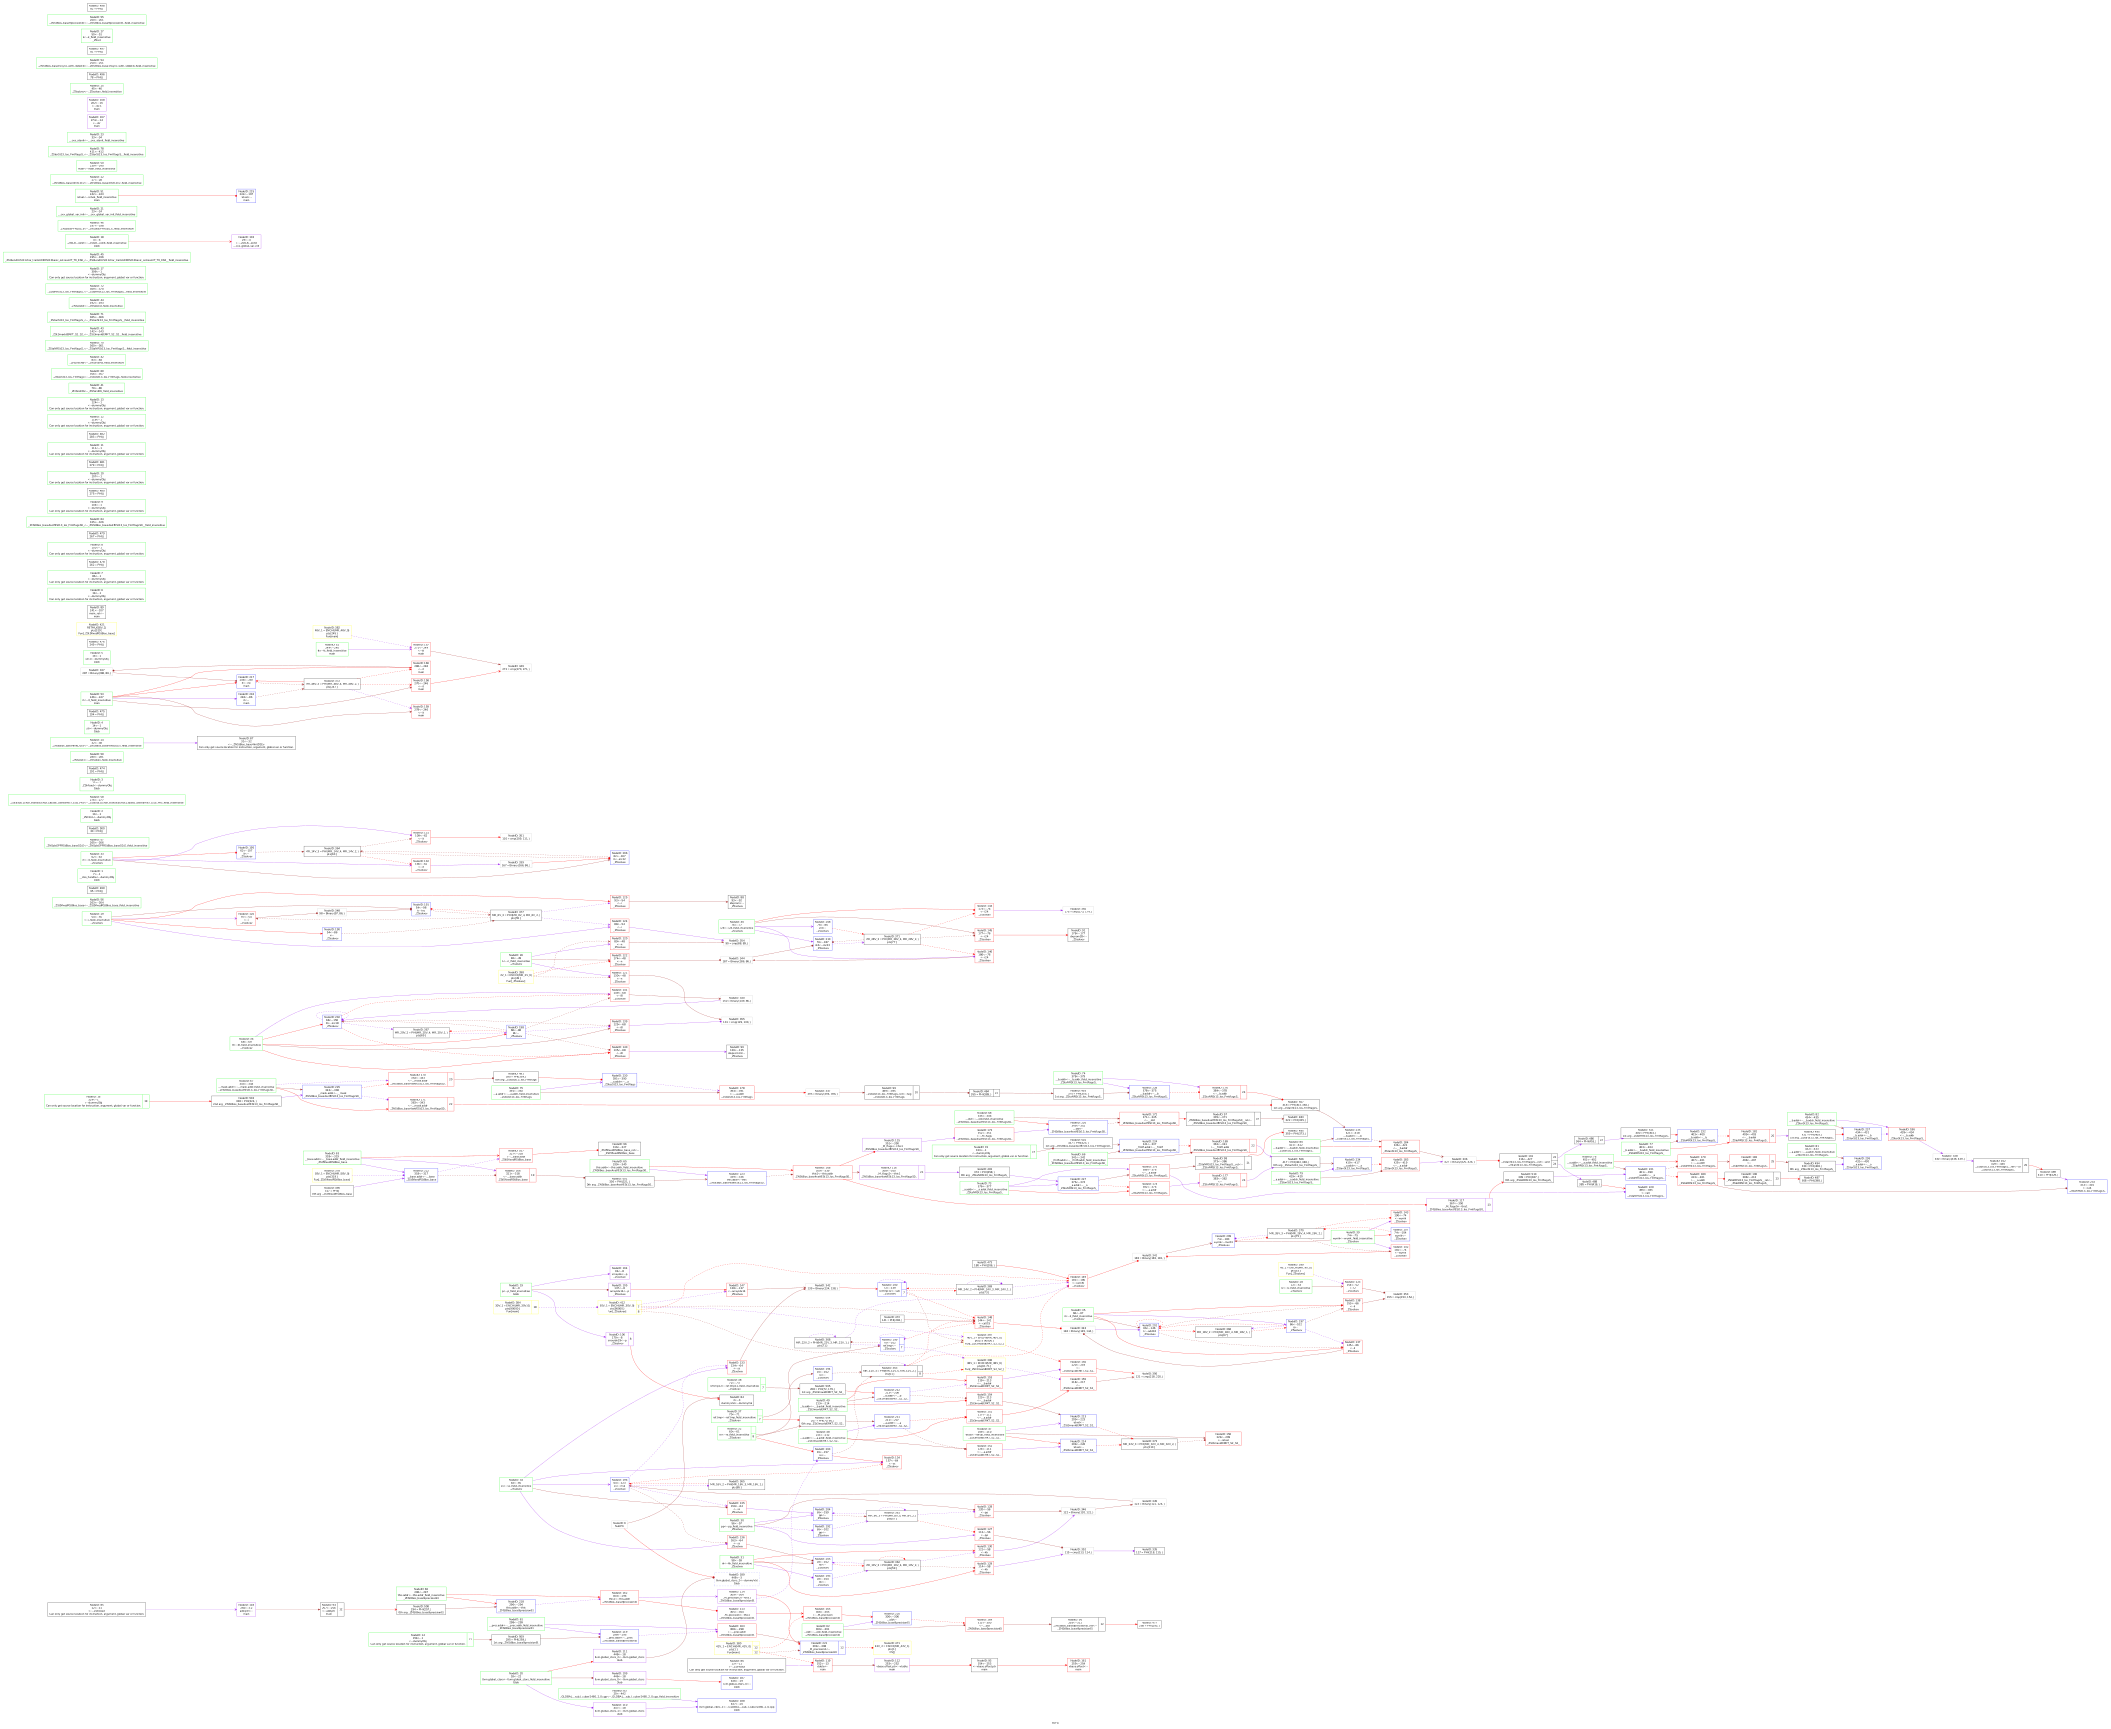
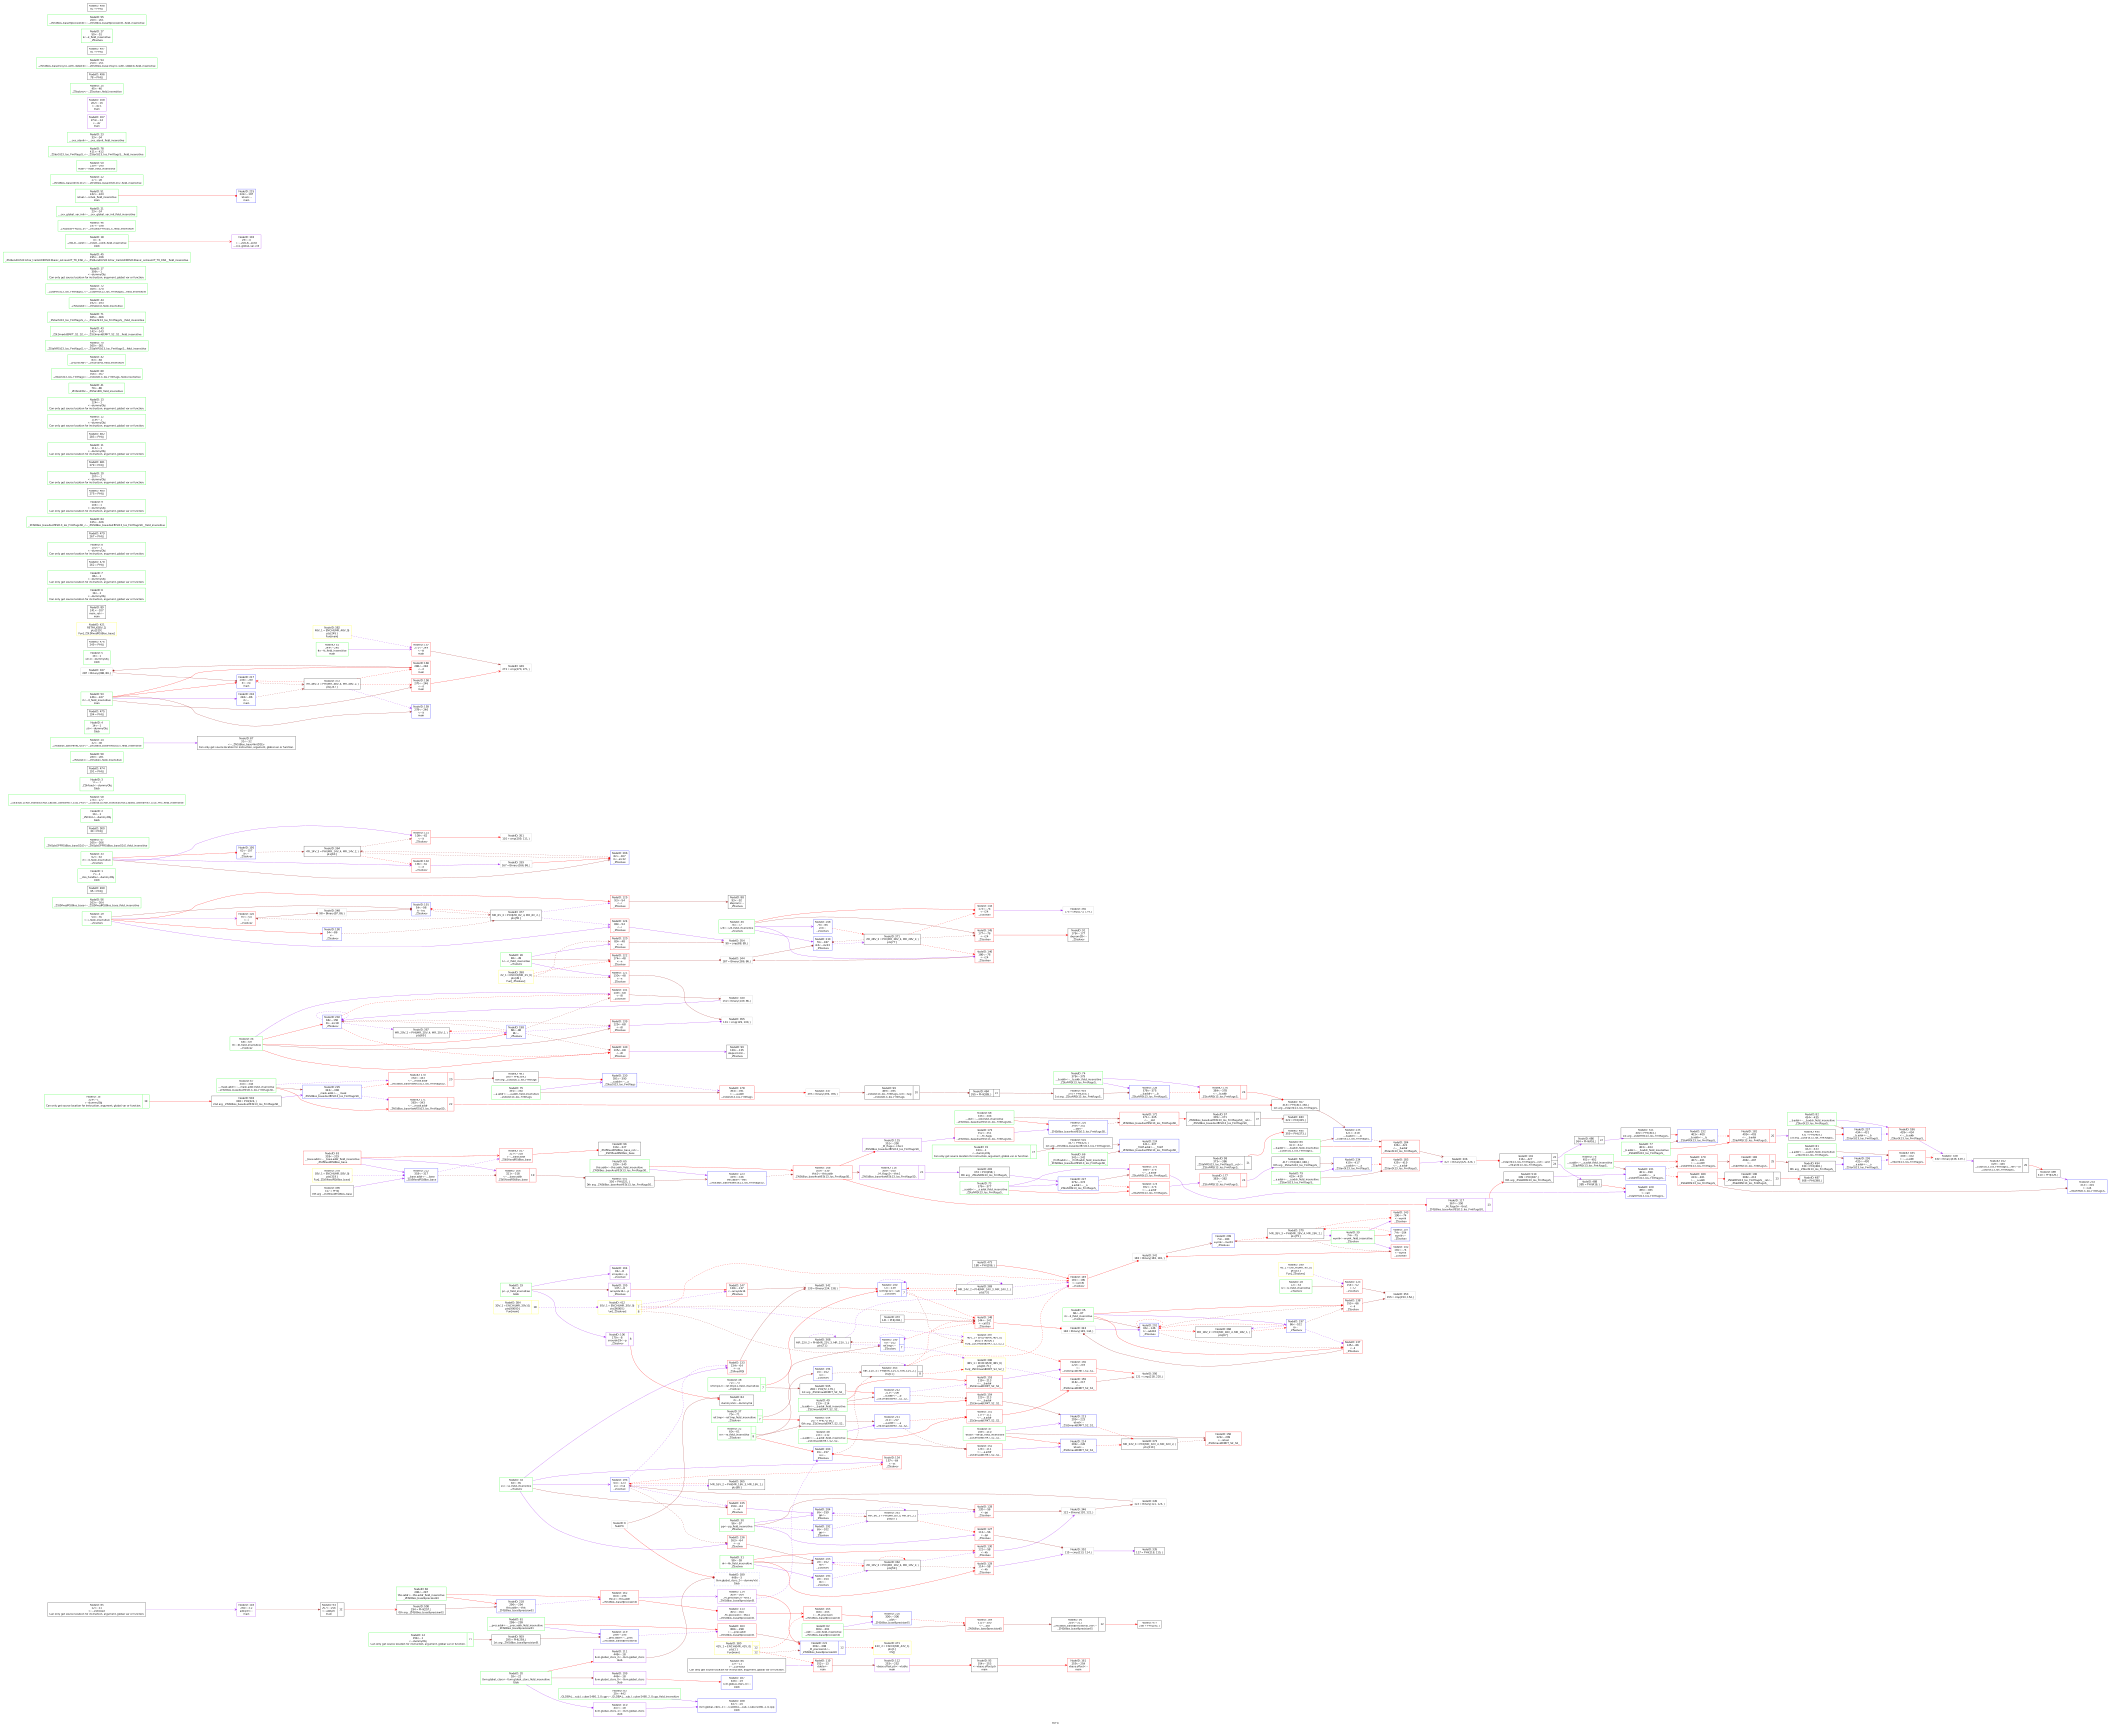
node "NodeID: 27": text "_Z5ret" -> "_Z5solvev"
edge "NodeID: 372" -> "NodeID: 217": style solid -> dashed
node "NodeID: 159": color red -> blue
node "NodeID: 169": removed
node "NodeID: 185": added
node "NodeID: 63": color green -> red
edge "NodeID: 175" -> "NodeID: 98": removed
edge "NodeID: 73" -> "NodeID: 175": arrowhead normal -> dot
edge "NodeID: 370" -> "NodeID: 209": now "NodeID: 370" -> "NodeID: 39"
edge "NodeID: 38" -> "NodeID: 200": added
node "NodeID: 133": text "_Z5solvev" -> "_Z5fixedRSt"
edge "NodeID: 203" -> "NodeID: 134": reversed
edge "NodeID: 61" -> "NodeID: 163": color purple -> red
